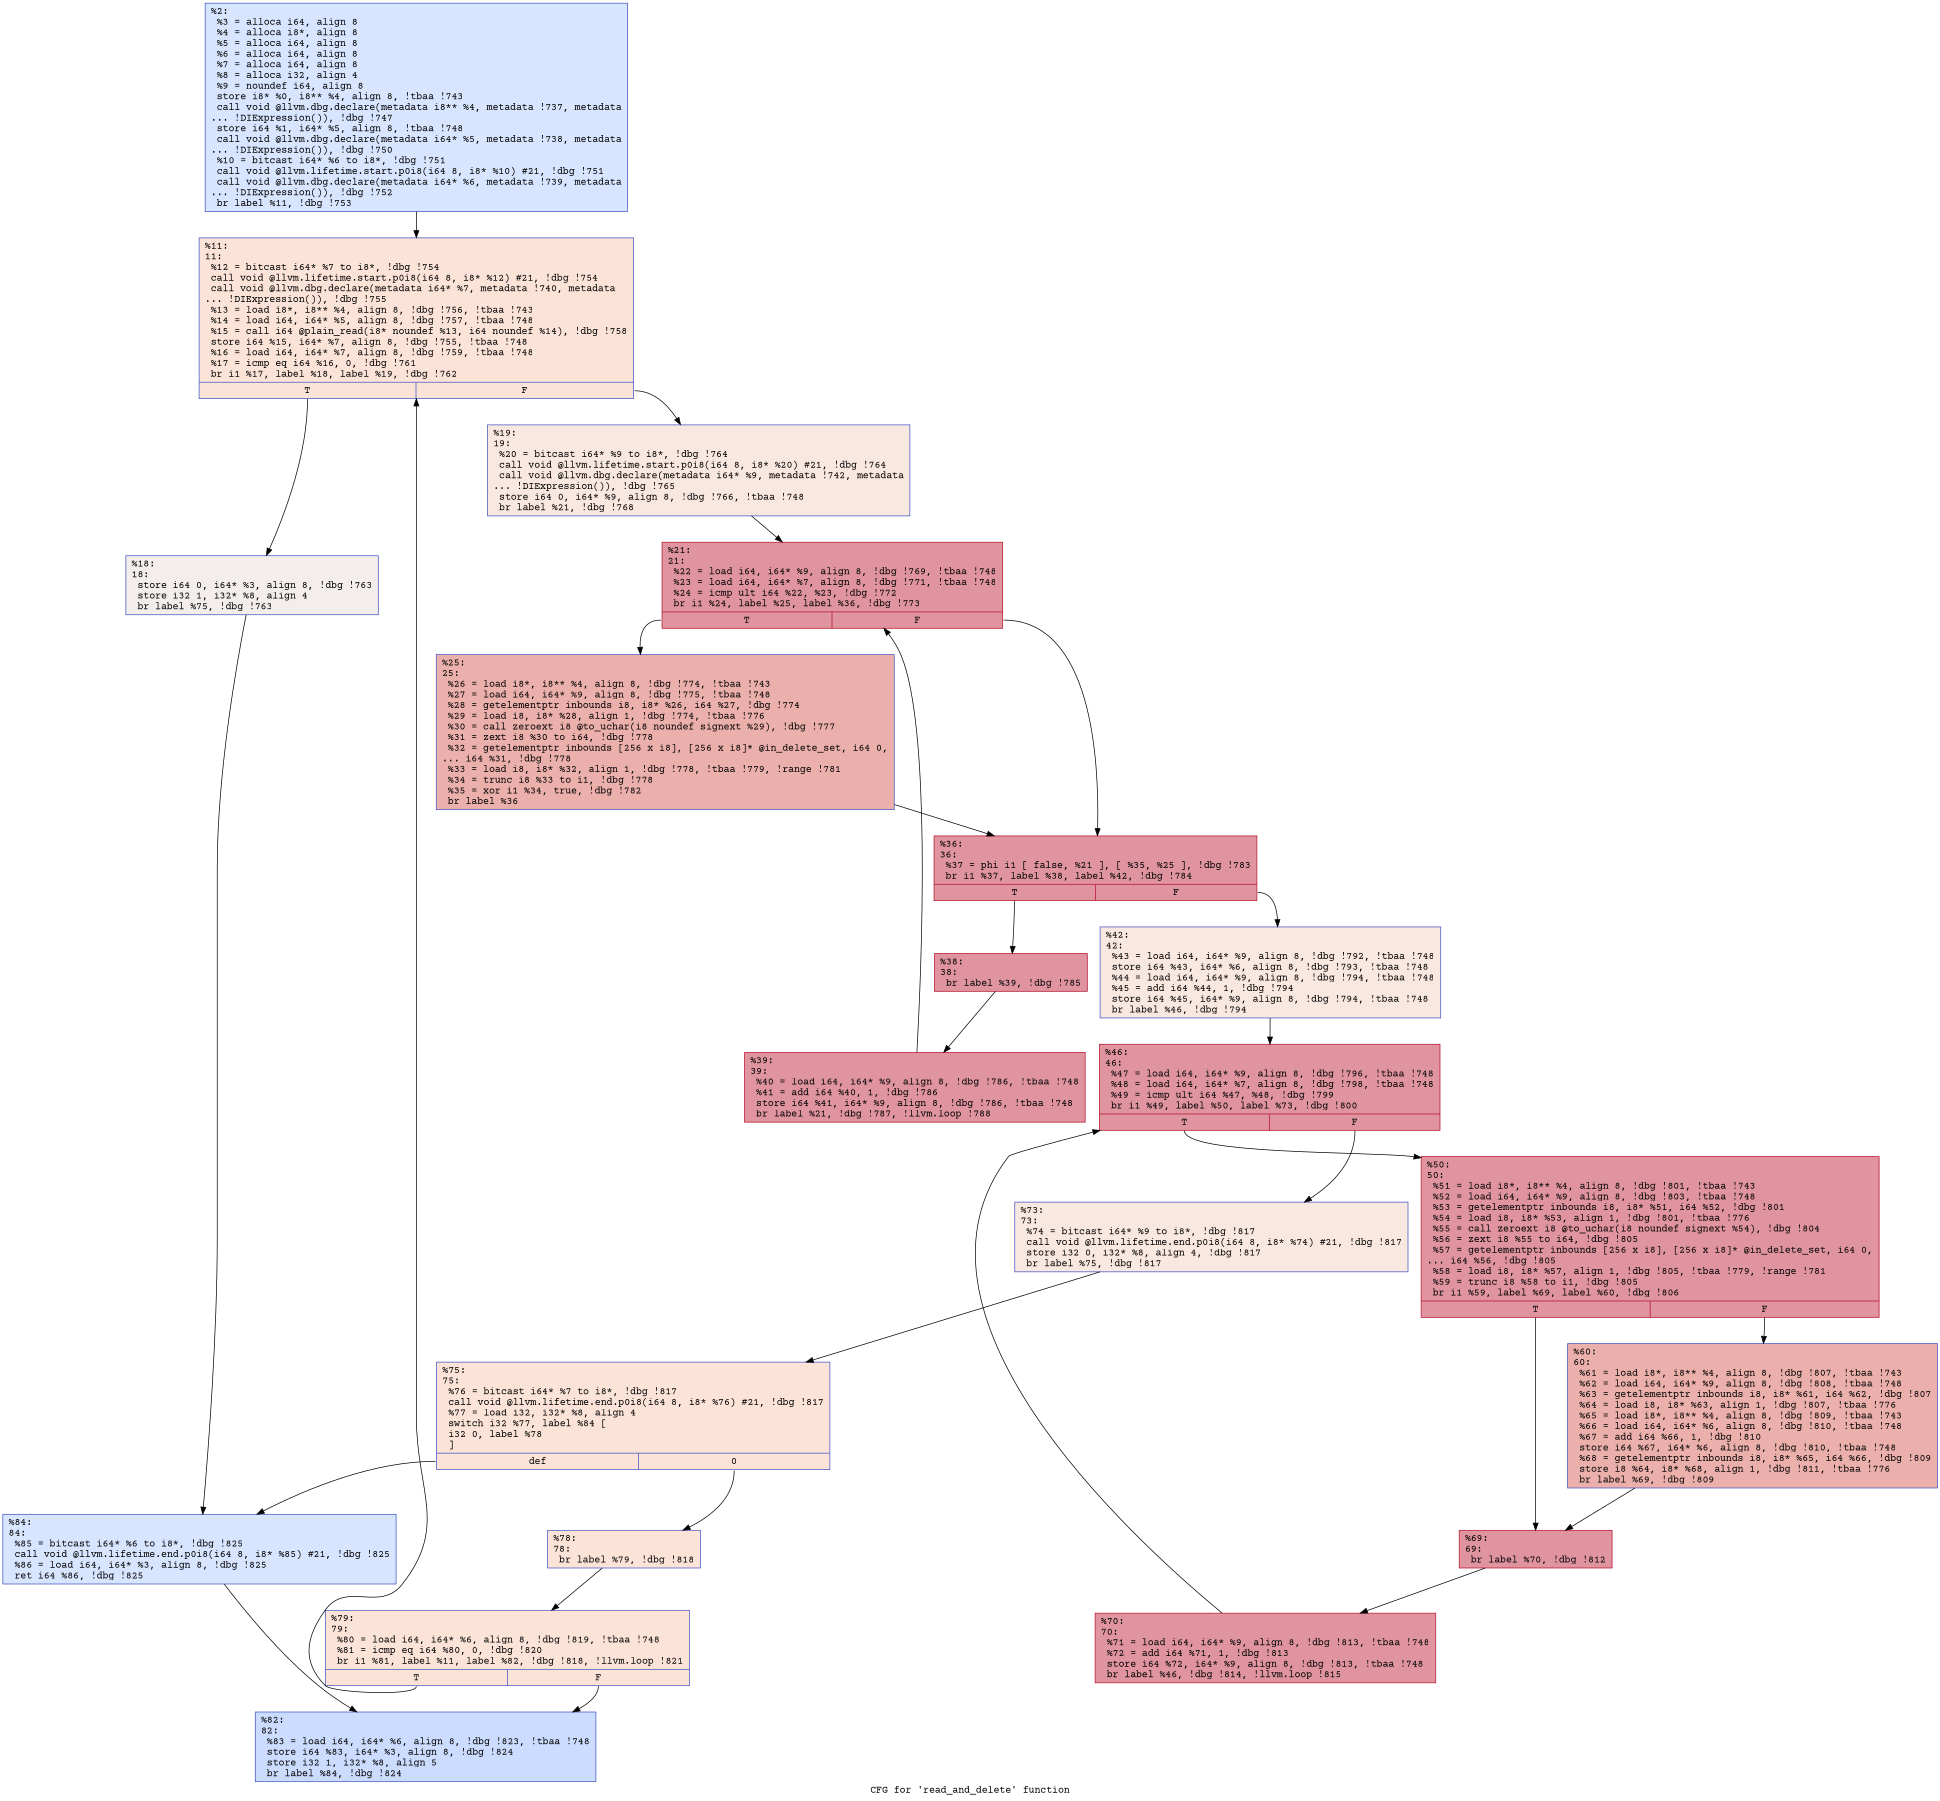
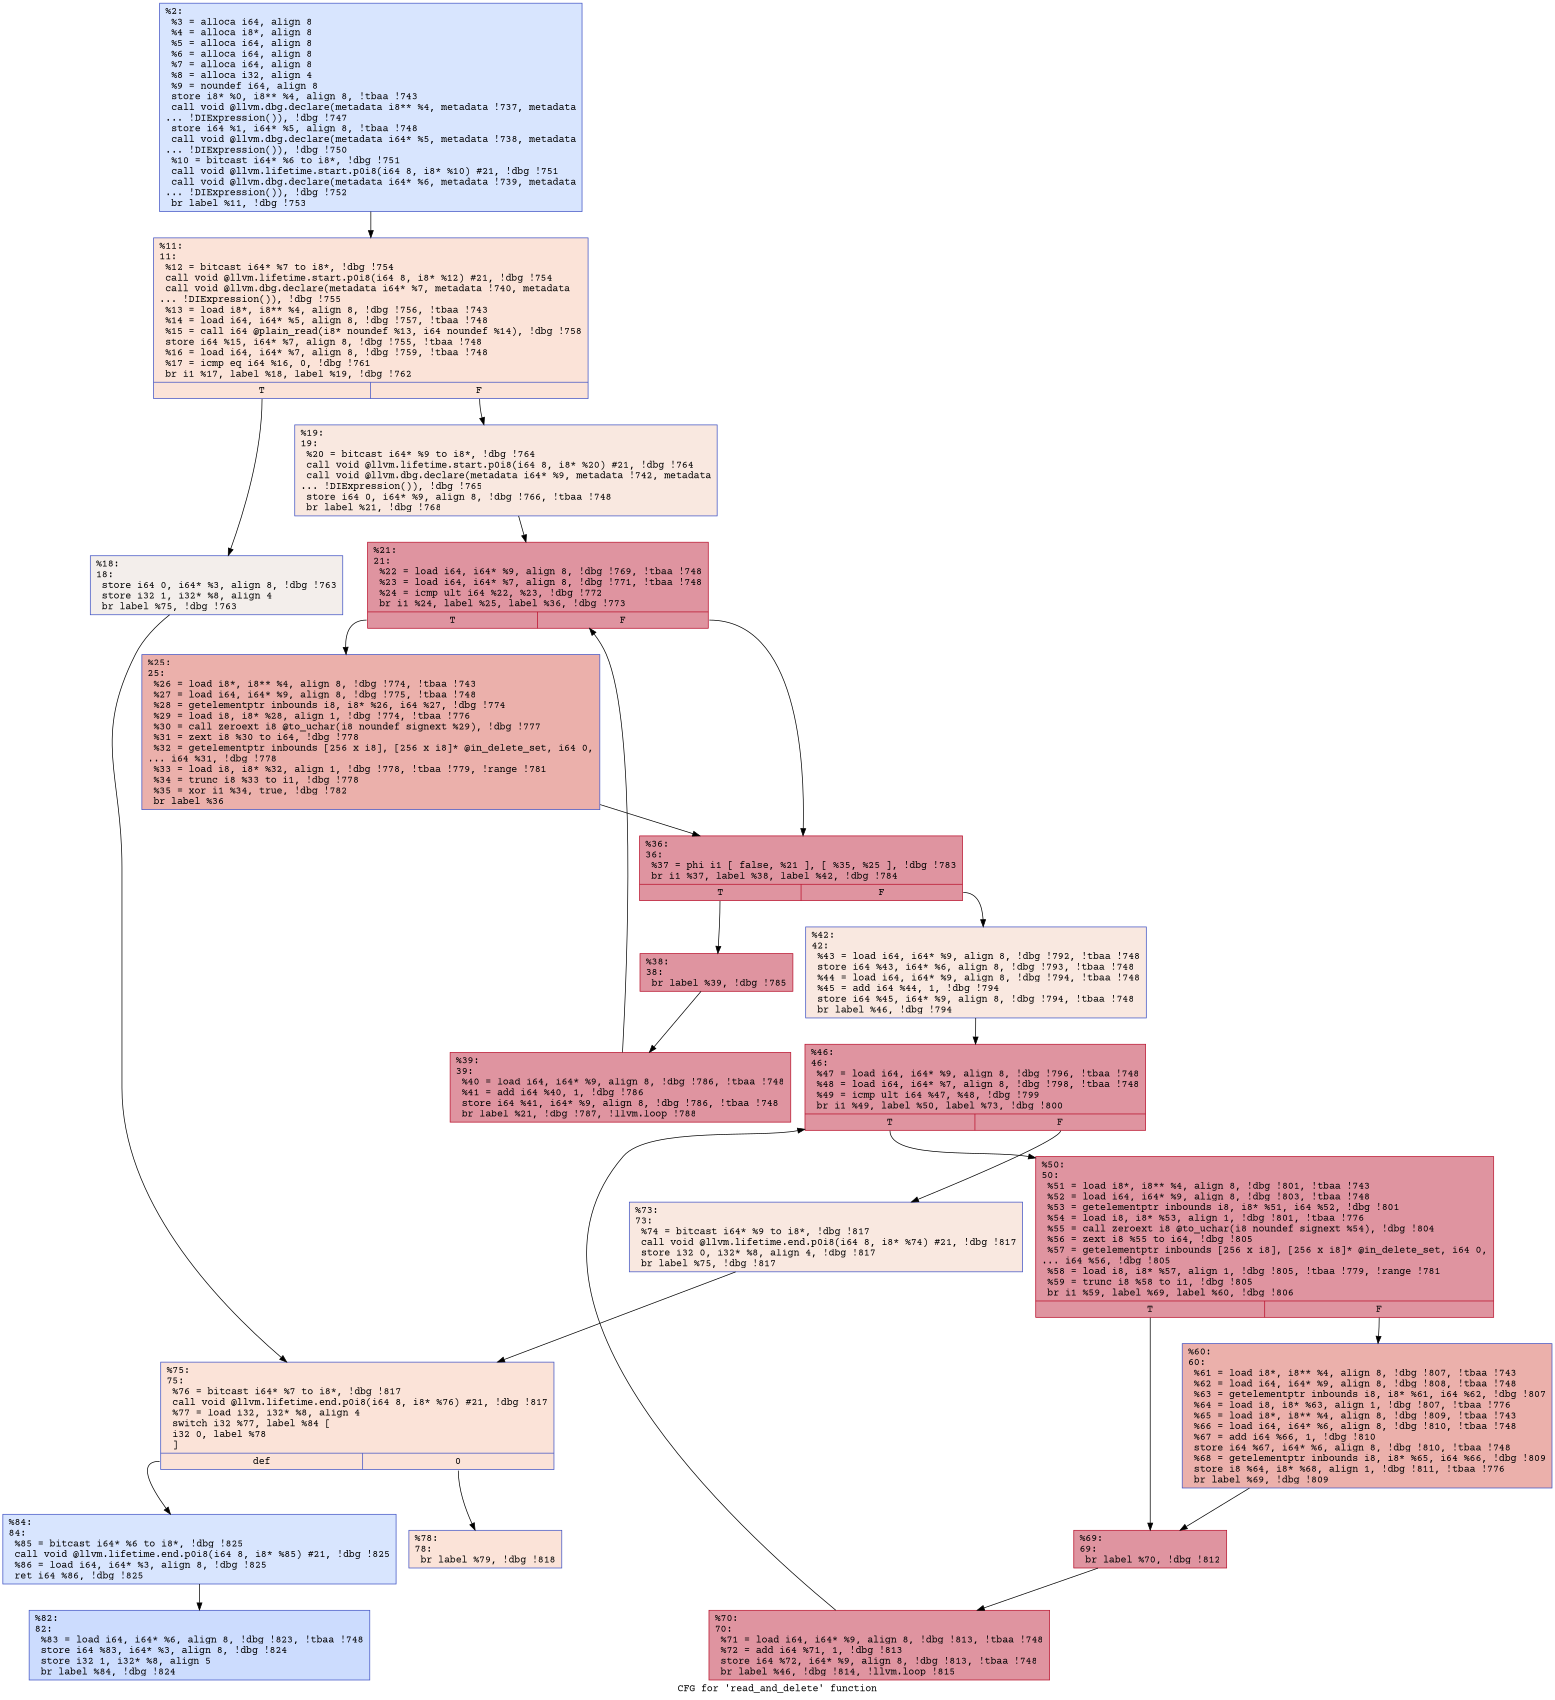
edge "%18:" -> "%84:": now "%18:" -> "%75:"
node "%79:": removed
